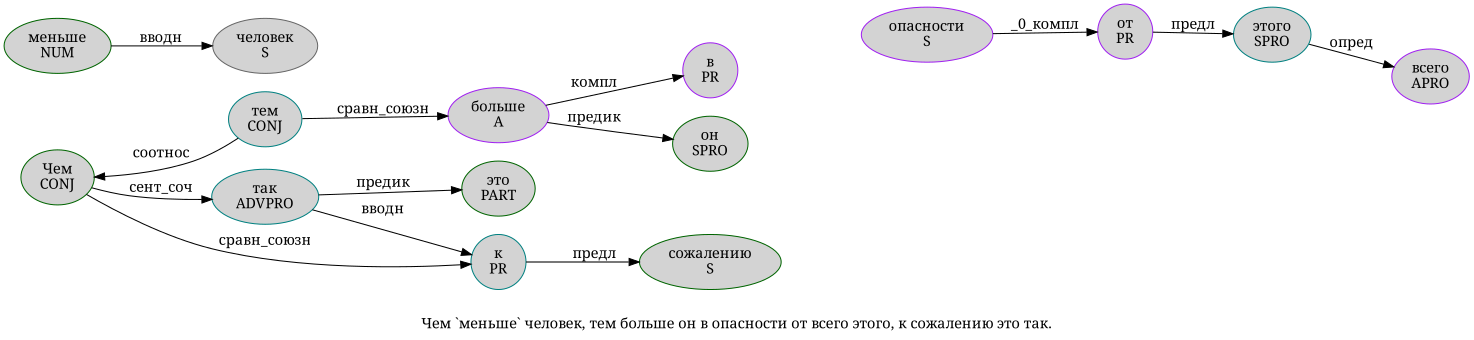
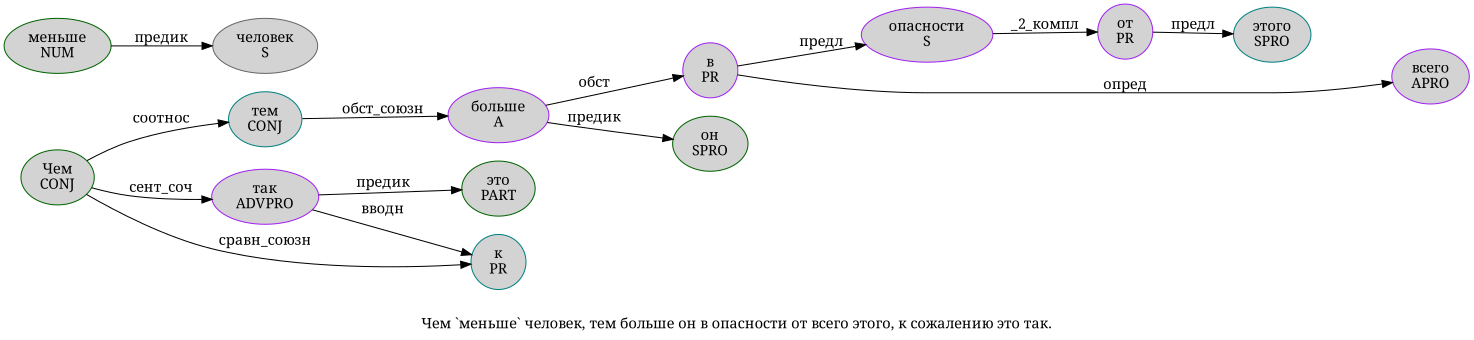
edge "опасности S" -> "от PR": label "_0_компл" -> "_2_компл"
edge "меньше NUM" -> "человек S": label "вводн" -> "предик"
edge "этого SPRO" -> "всего APRO": now "в PR" -> "всего APRO"
edge "в PR" -> "опасности S": added, label "предл"
edge "больше A" -> "в PR": label "компл" -> "обст"
edge "тем CONJ" -> "больше A": label "сравн_союзн" -> "обст_союзн"
edge "тем CONJ" -> "Чем CONJ": reversed
node "так ADVPRO": color teal -> purple
node "сожалению S": removed
